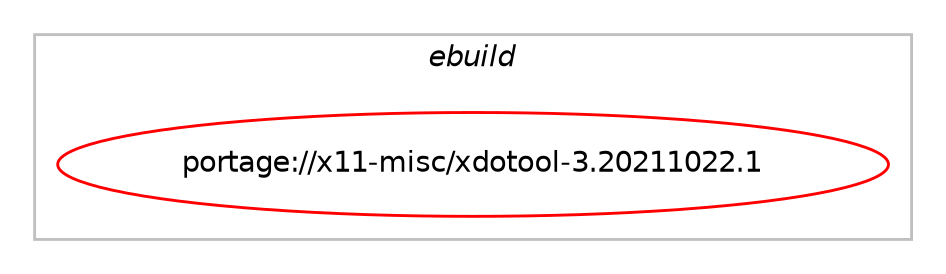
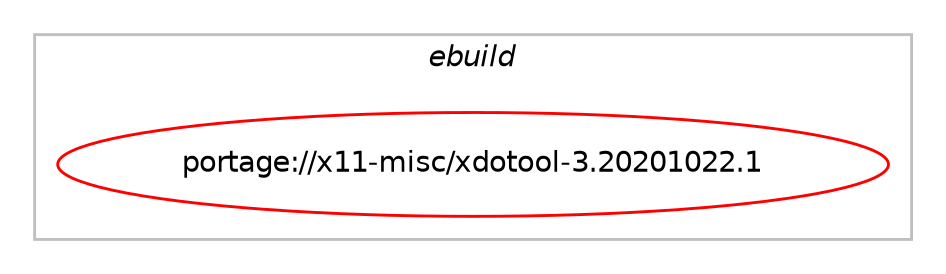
node "portage://x11-misc/xdotool-3.20211022.1": label "portage://x11-misc/xdotool-3.20211022.1" -> "portage://x11-misc/xdotool-3.20201022.1"
